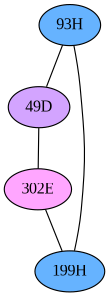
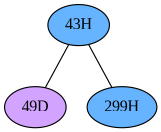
node "93H": label "93H" -> "43H"
node "302E": removed
node "199H": label "199H" -> "299H"
